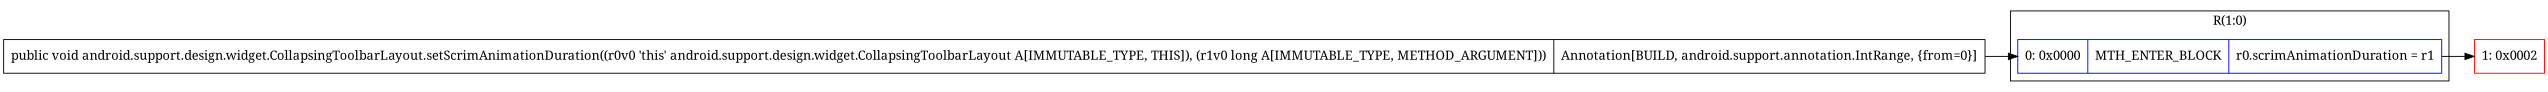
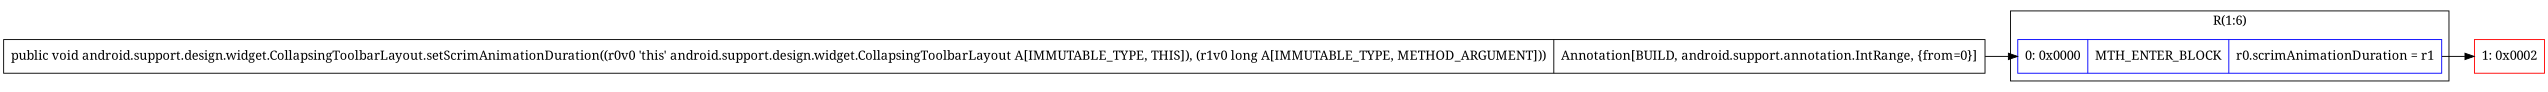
cluster "R(1:0)": label "R(1:0)" -> "R(1:6)"
